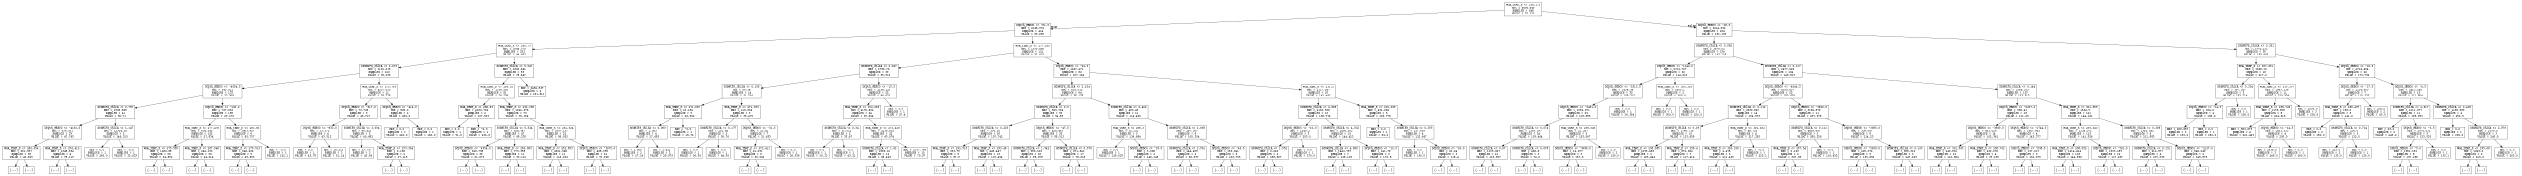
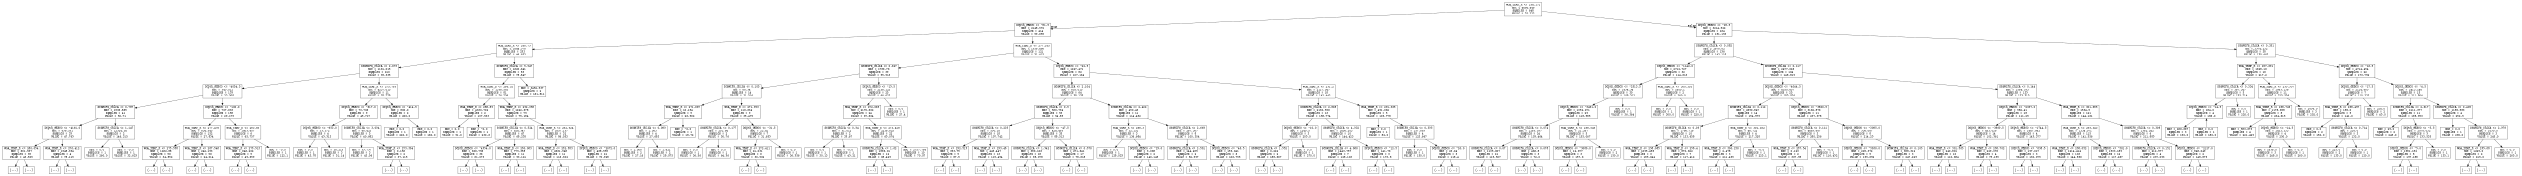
edge "Depth_GEBCO <= -14.5 mse = 184.0 samples = 4 value = 186.0" -> "mse = 0.0 samples = 1 value = 180.0": reversed
